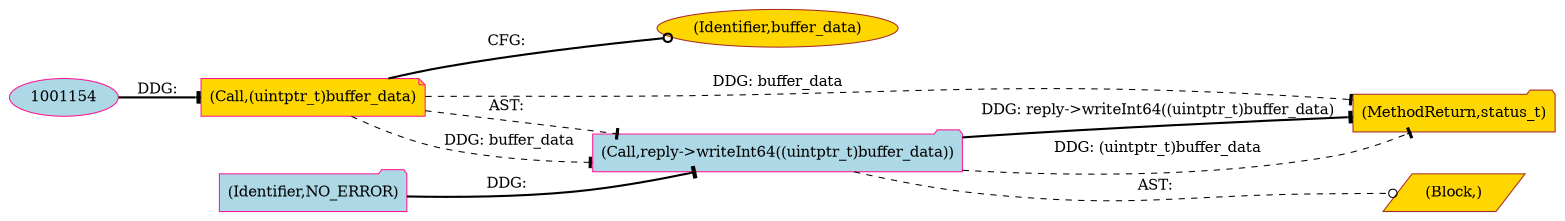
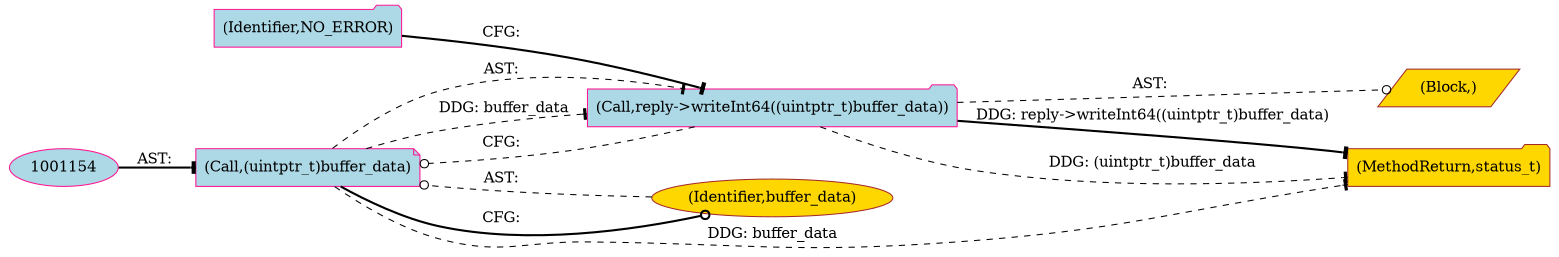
edge "1001154" -> "(Call,(uintptr_t)buffer_data)": label "DDG: " -> "AST: "
node "(Call,(uintptr_t)buffer_data)": fillcolor gold -> lightblue
edge "(Call,reply->writeInt64((uintptr_t)buffer_data))" -> "(Call,(uintptr_t)buffer_data)": added, label "CFG:"
edge "(Identifier,NO_ERROR)" -> "(Call,reply->writeInt64((uintptr_t)buffer_data))": label "DDG: " -> "CFG: "
edge "(Identifier,buffer_data)" -> "(Call,(uintptr_t)buffer_data)": added, label "AST:"
